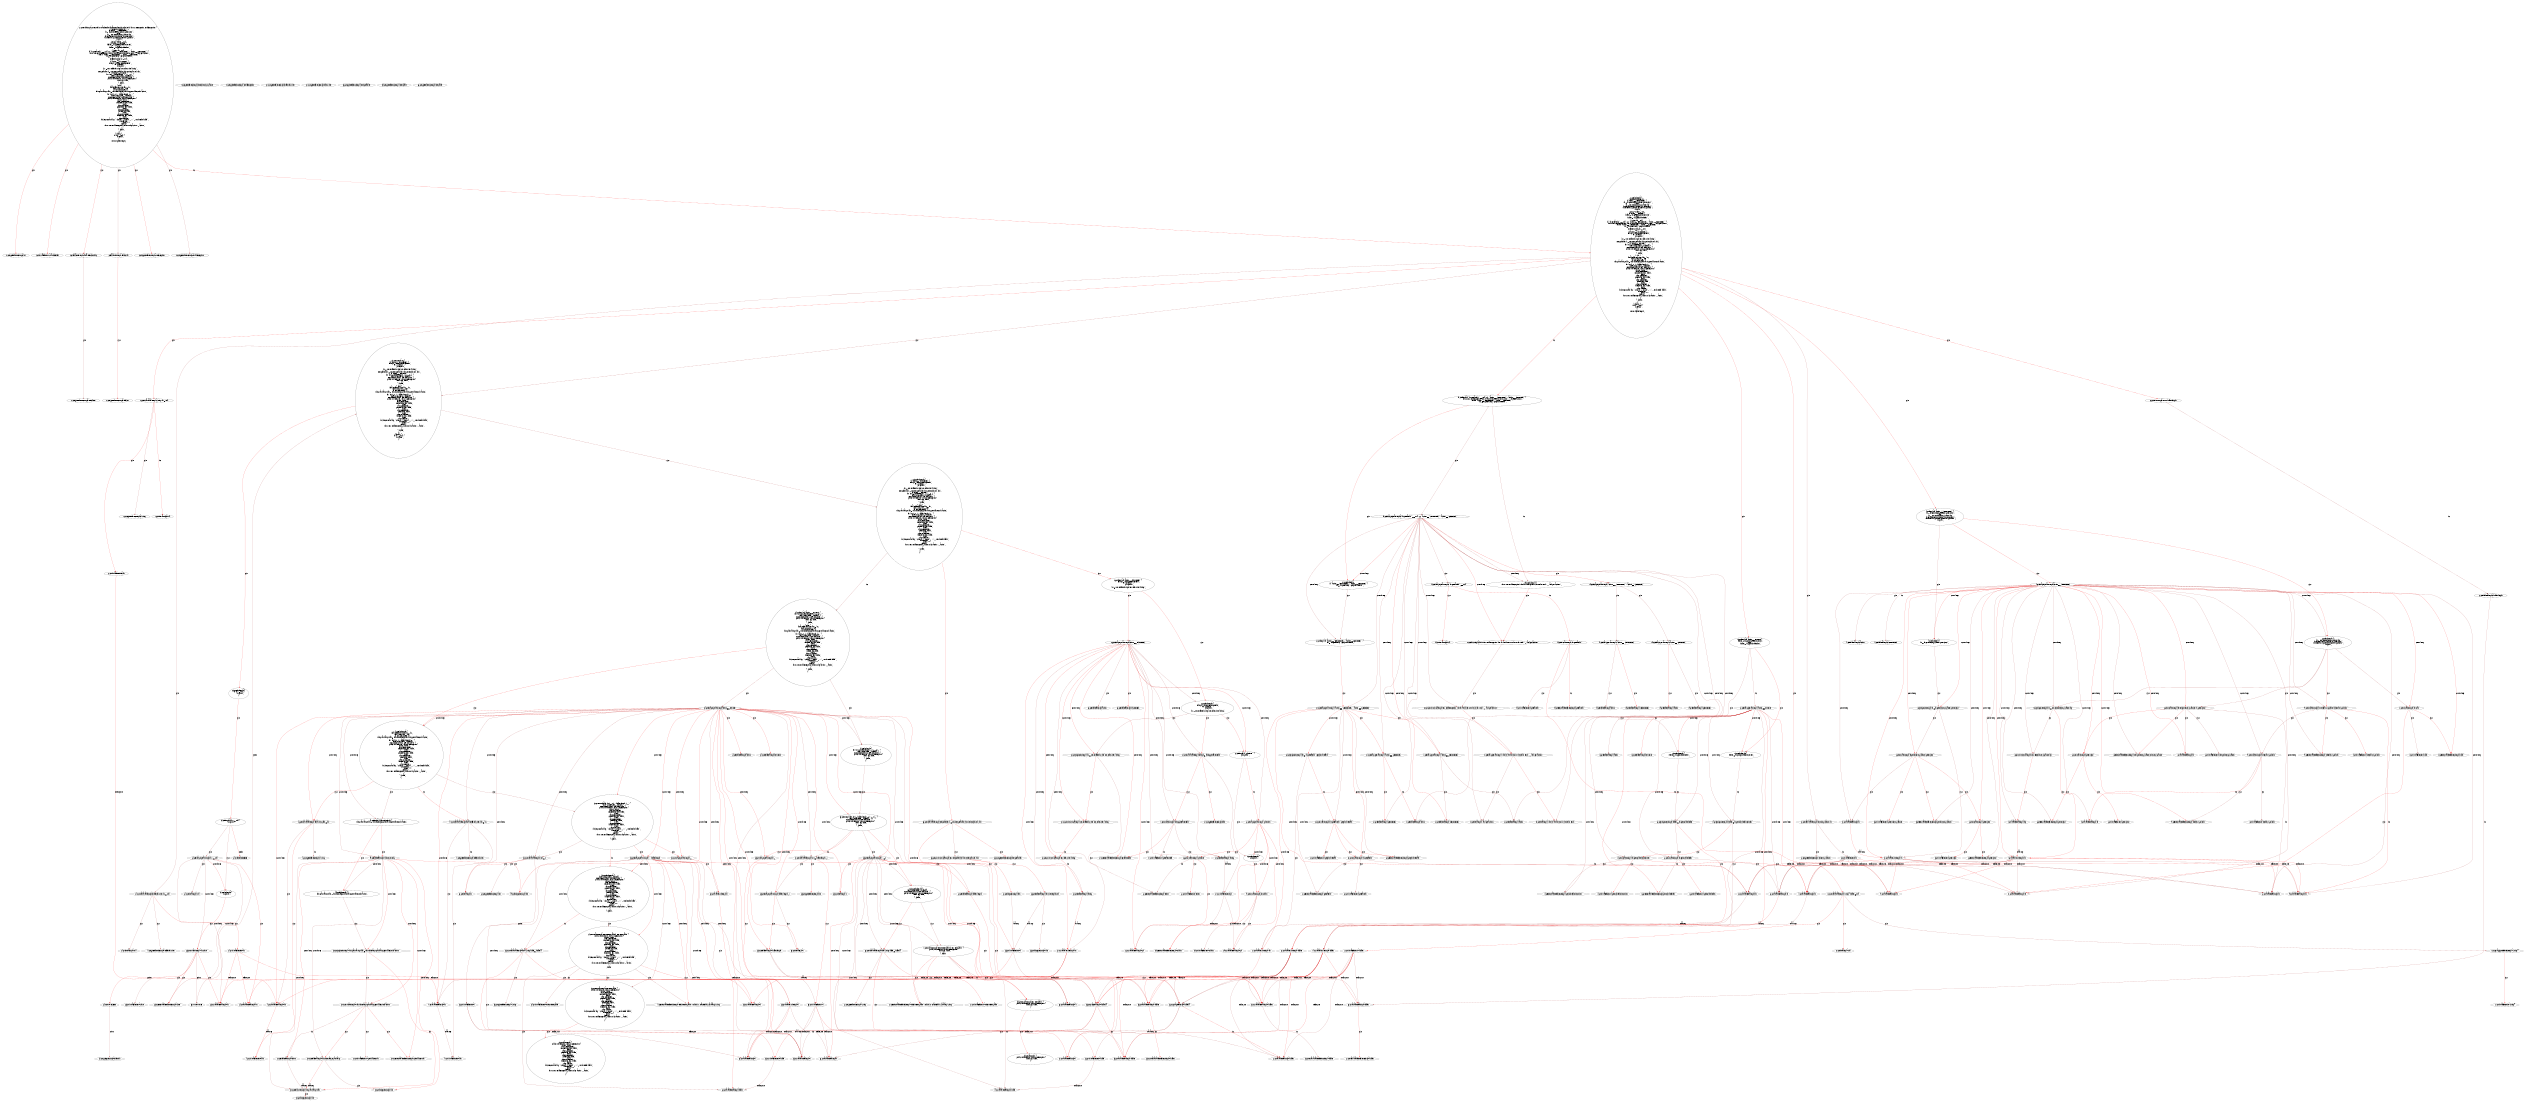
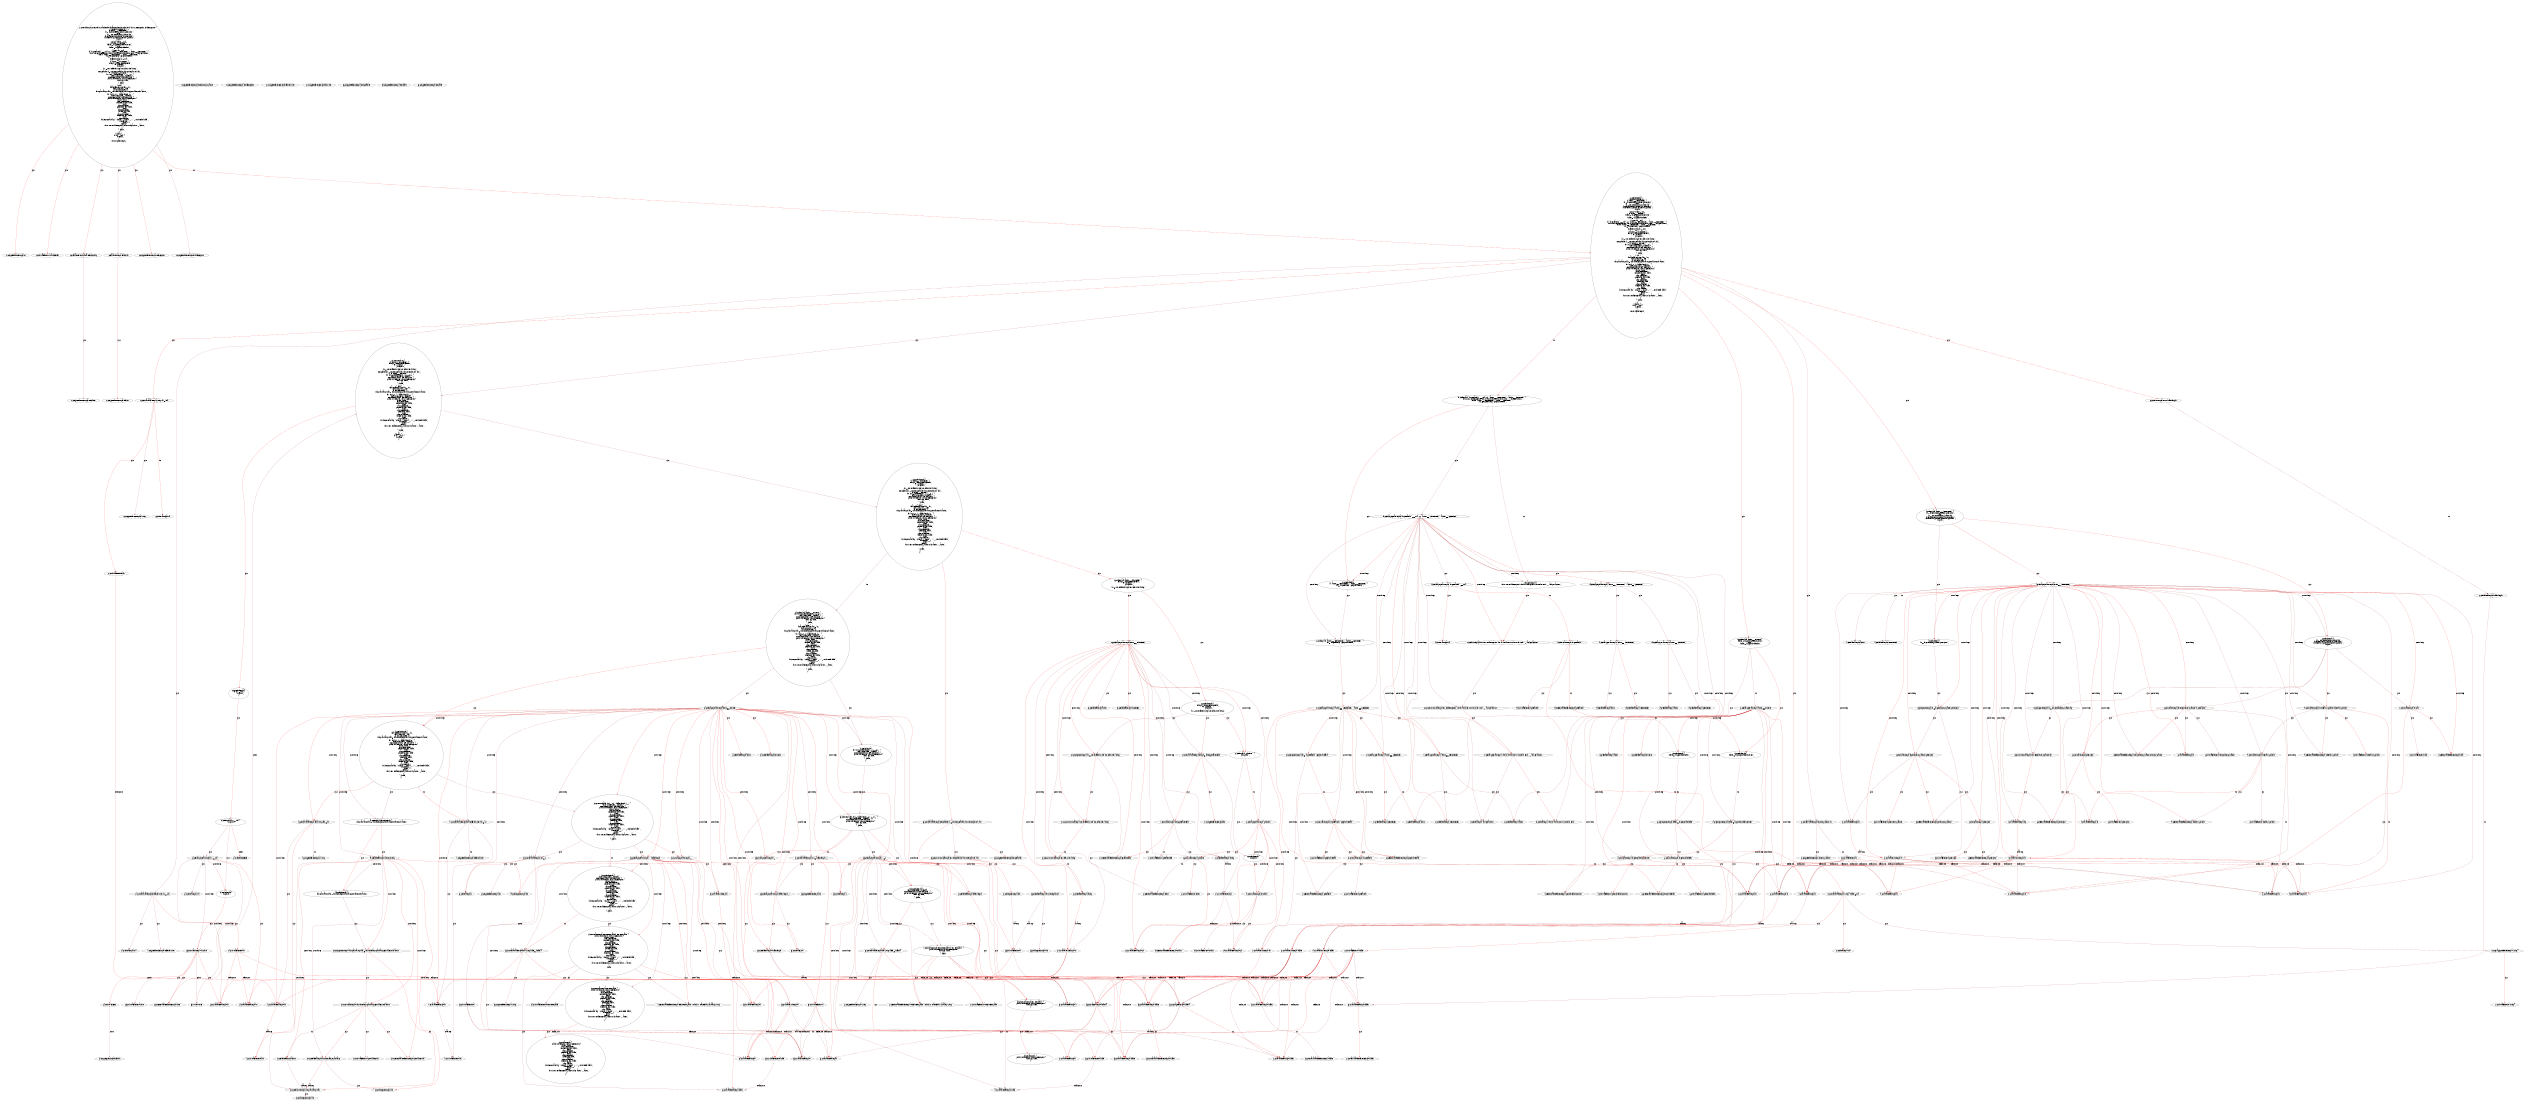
edge "13:CtBinaryOperatorImpl@action == RM_DIR" -> "13:CtBlockImpl@{ dsfiles = ds.getIncludedDirectories(); }": now "19:CtExecutableReferenceImpl@getBasedir()" -> "13:CtBlockImpl@{ dsfiles = ds.getIncludedDirectories(); }"
